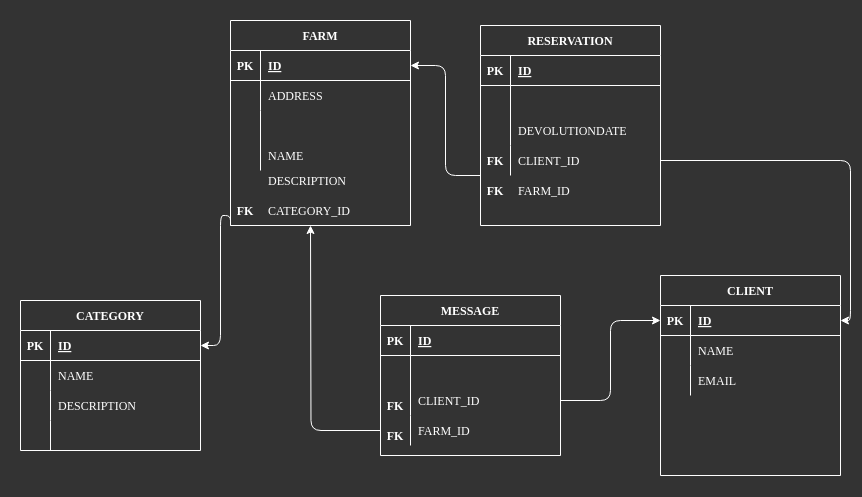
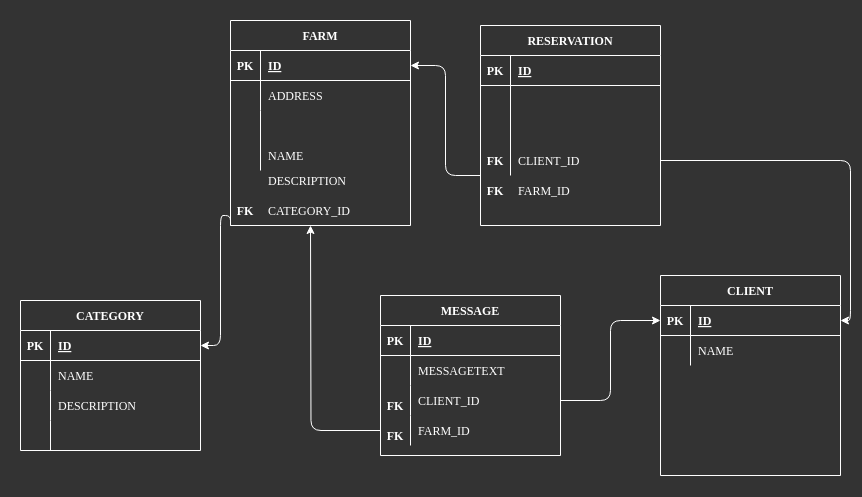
node "DEVOLUTIONDATE": removed
node "MESSAGETEXT": added
node "EMAIL": removed
